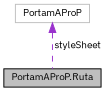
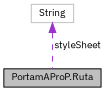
node "PortamAProP": label "PortamAProP" -> "String"
